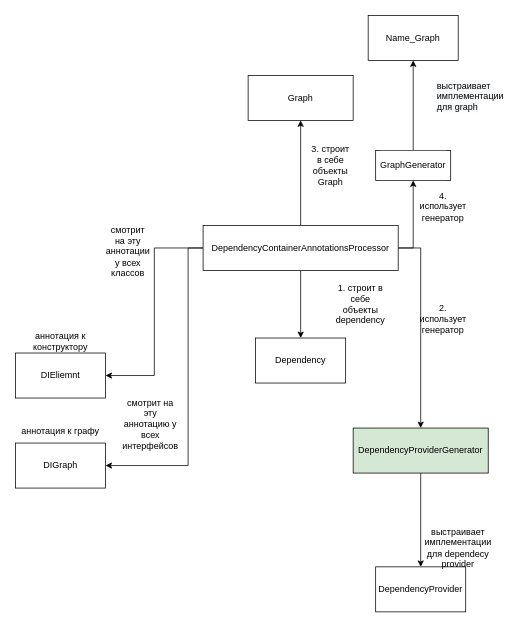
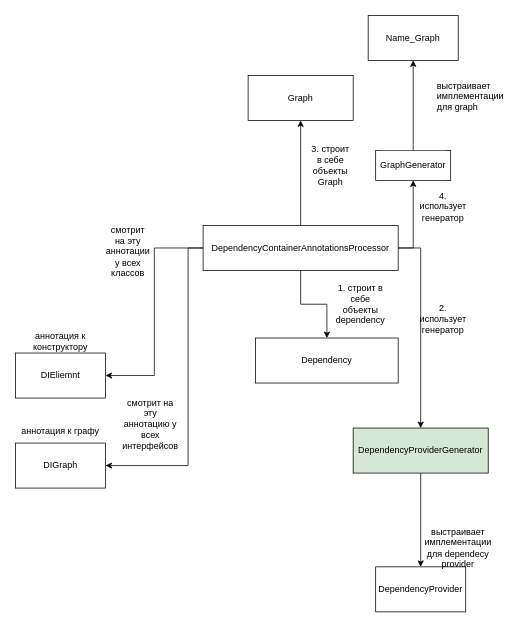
node "Dependency": size 90x45 -> 143x45
